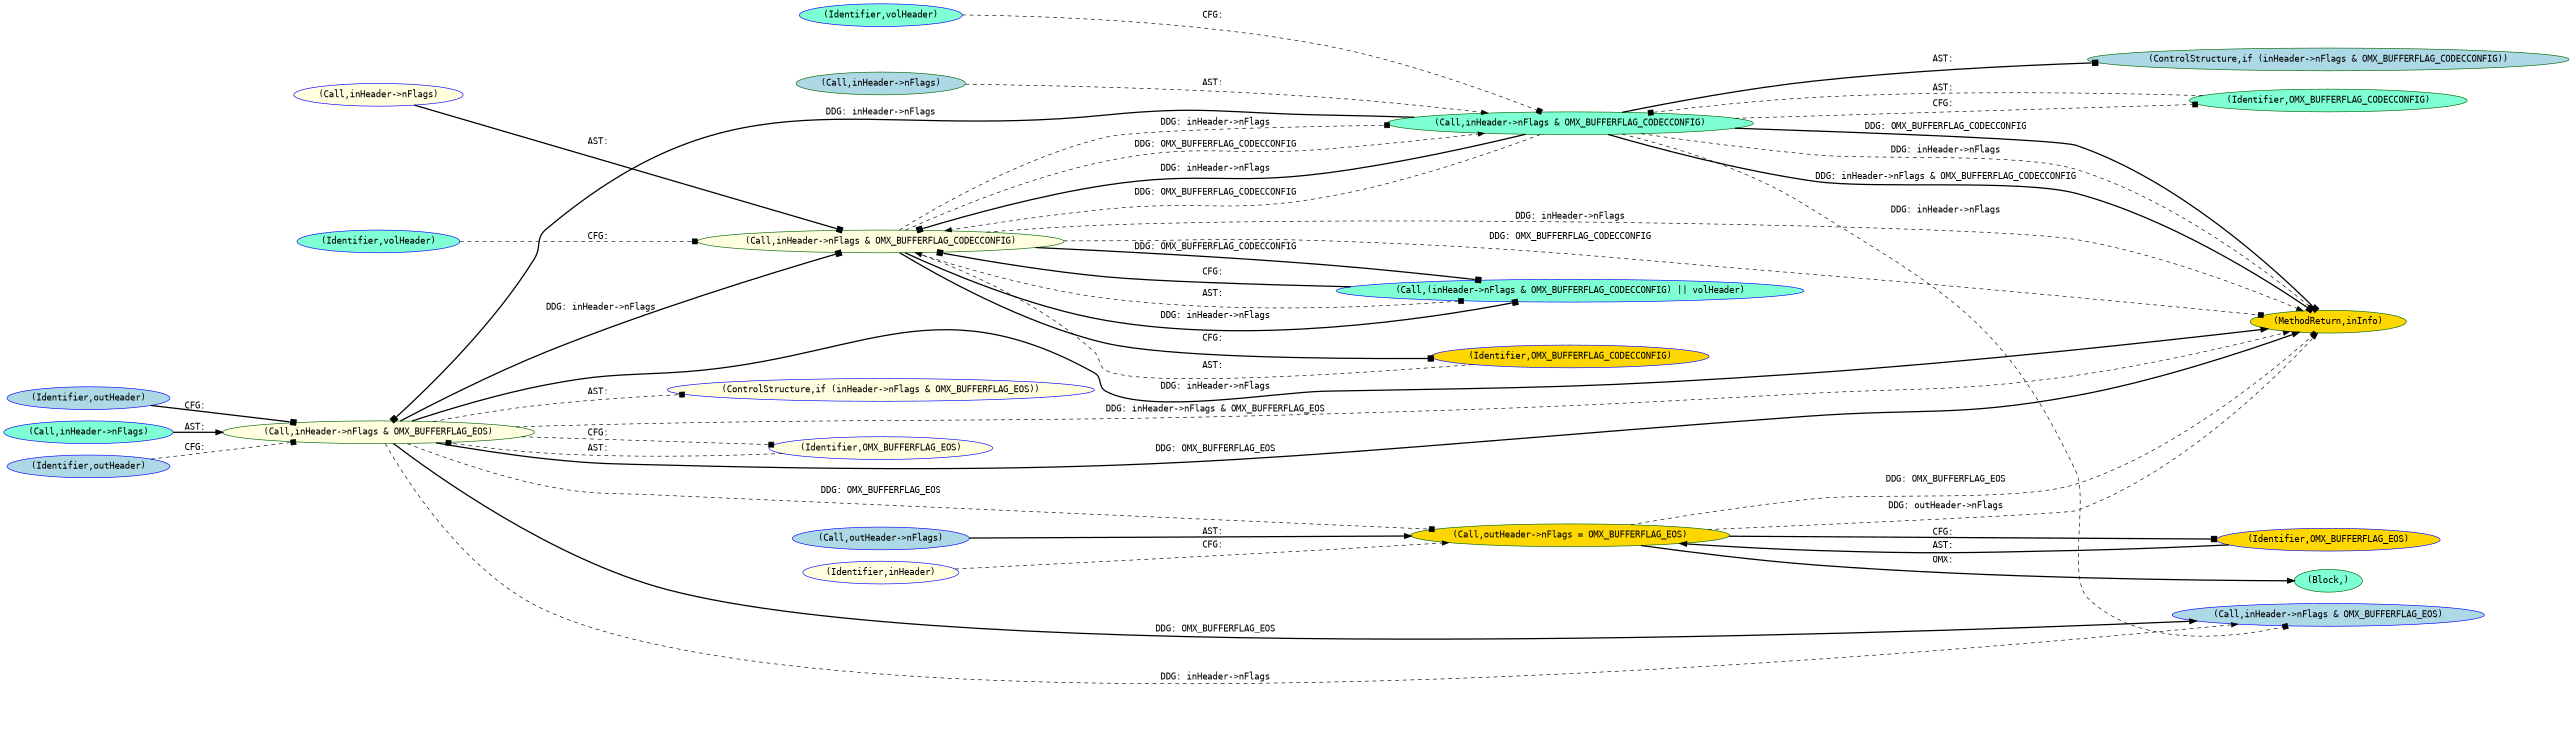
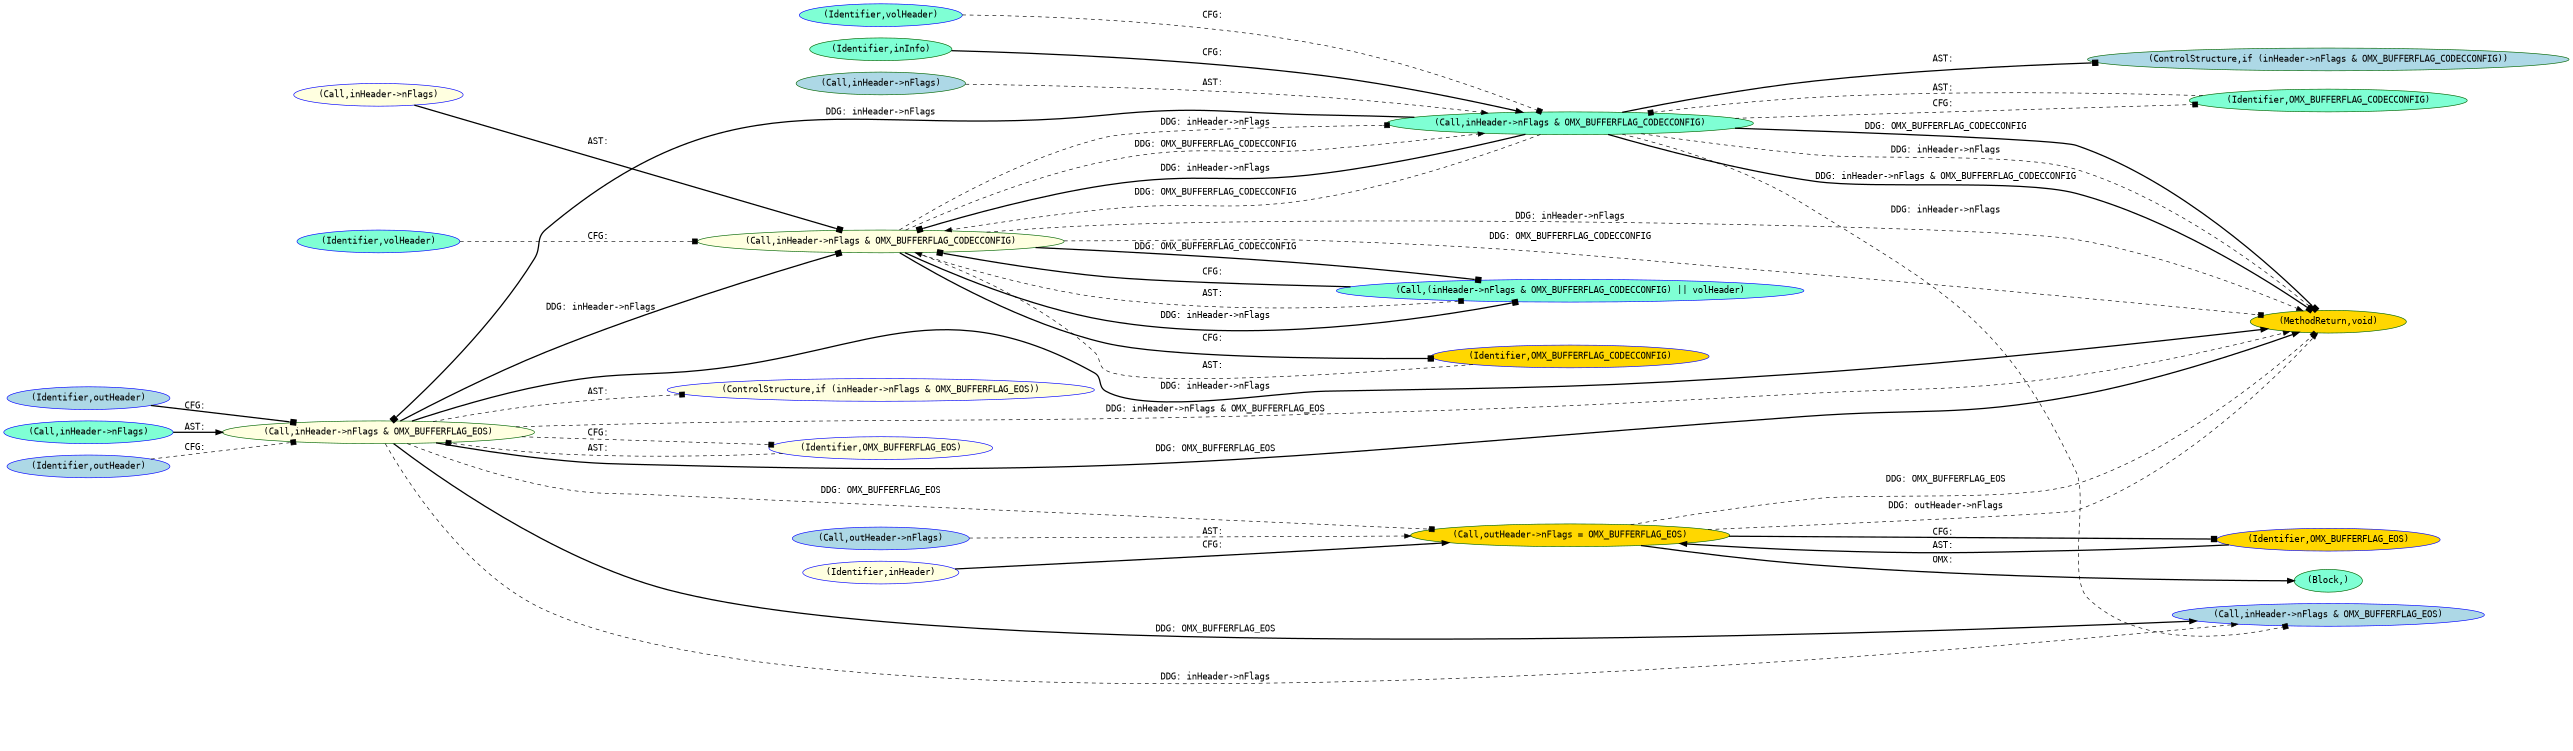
node "(Identifier,inInfo)": added
node "(MethodReturn,inInfo)": label "(MethodReturn,inInfo)" -> "(MethodReturn,void)"
edge "(Call,outHeader->nFlags)" -> "(Call,outHeader->nFlags = OMX_BUFFERFLAG_EOS)": style bold -> dashed
edge "(Identifier,inHeader)" -> "(Call,outHeader->nFlags = OMX_BUFFERFLAG_EOS)": style dashed -> bold
